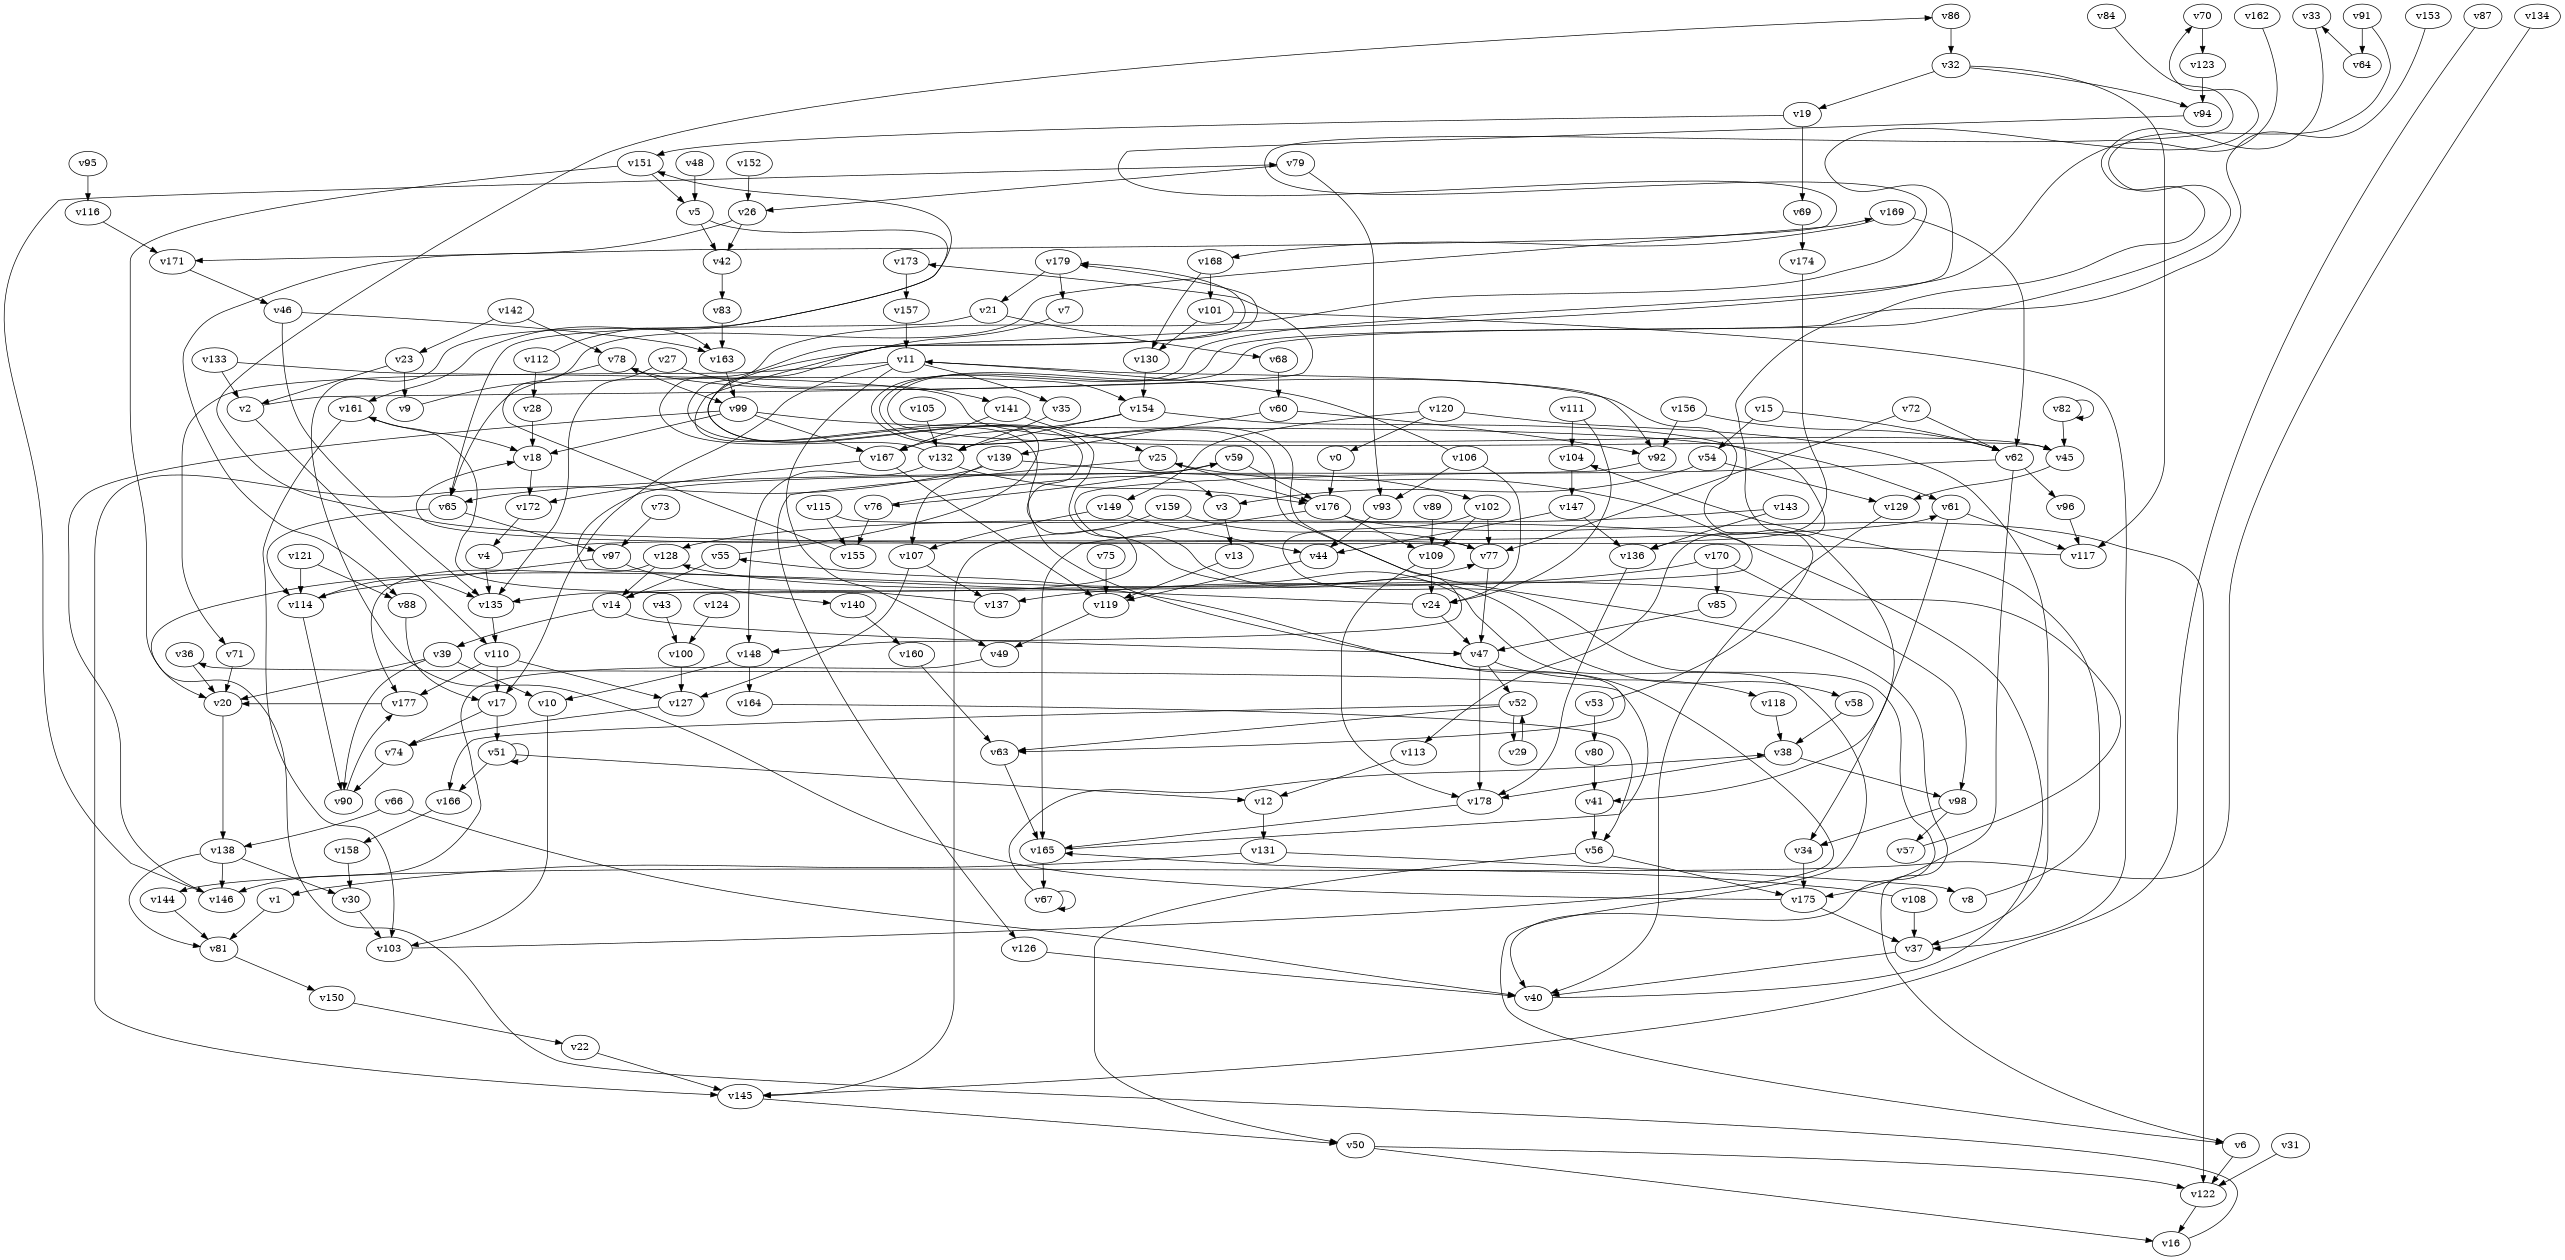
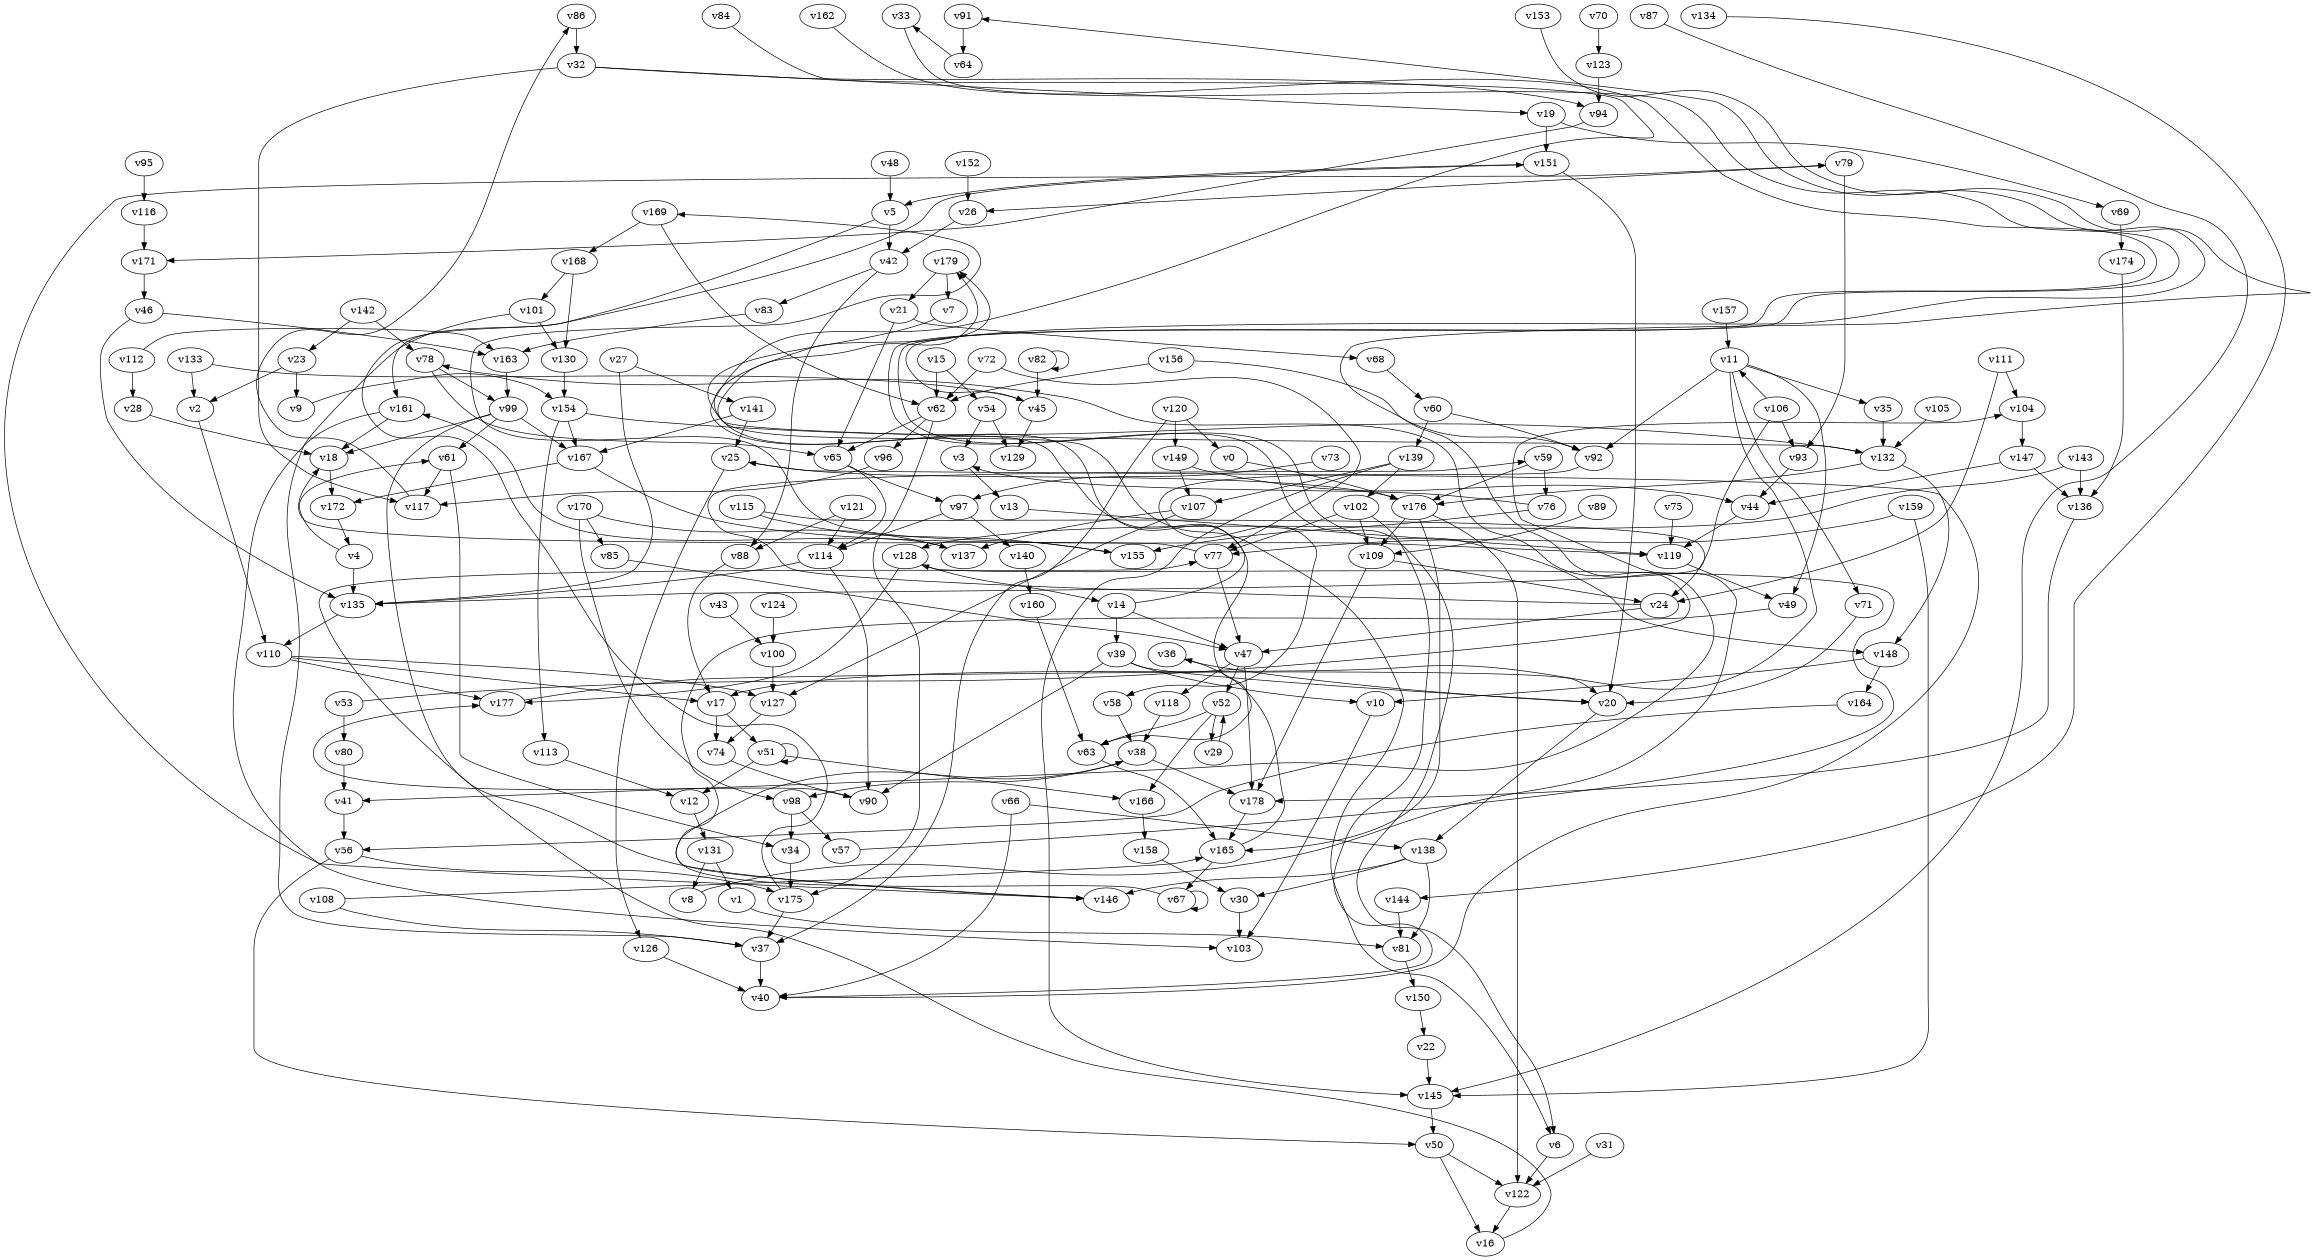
node "v173": removed
edge "v26" -> "v88": now "v42" -> "v88"
edge "v91" -> "v45": reversed
node "v55": removed
edge "v129" -> "v40": removed
